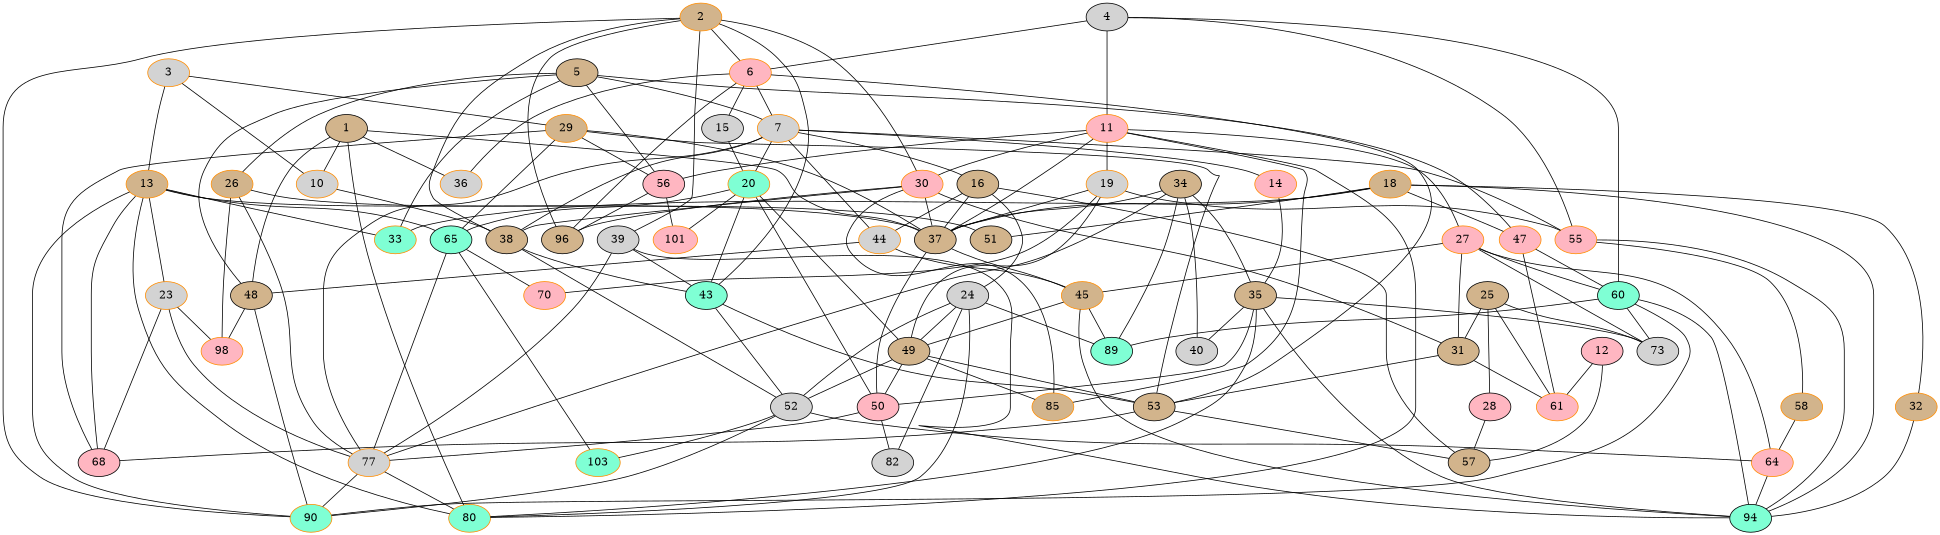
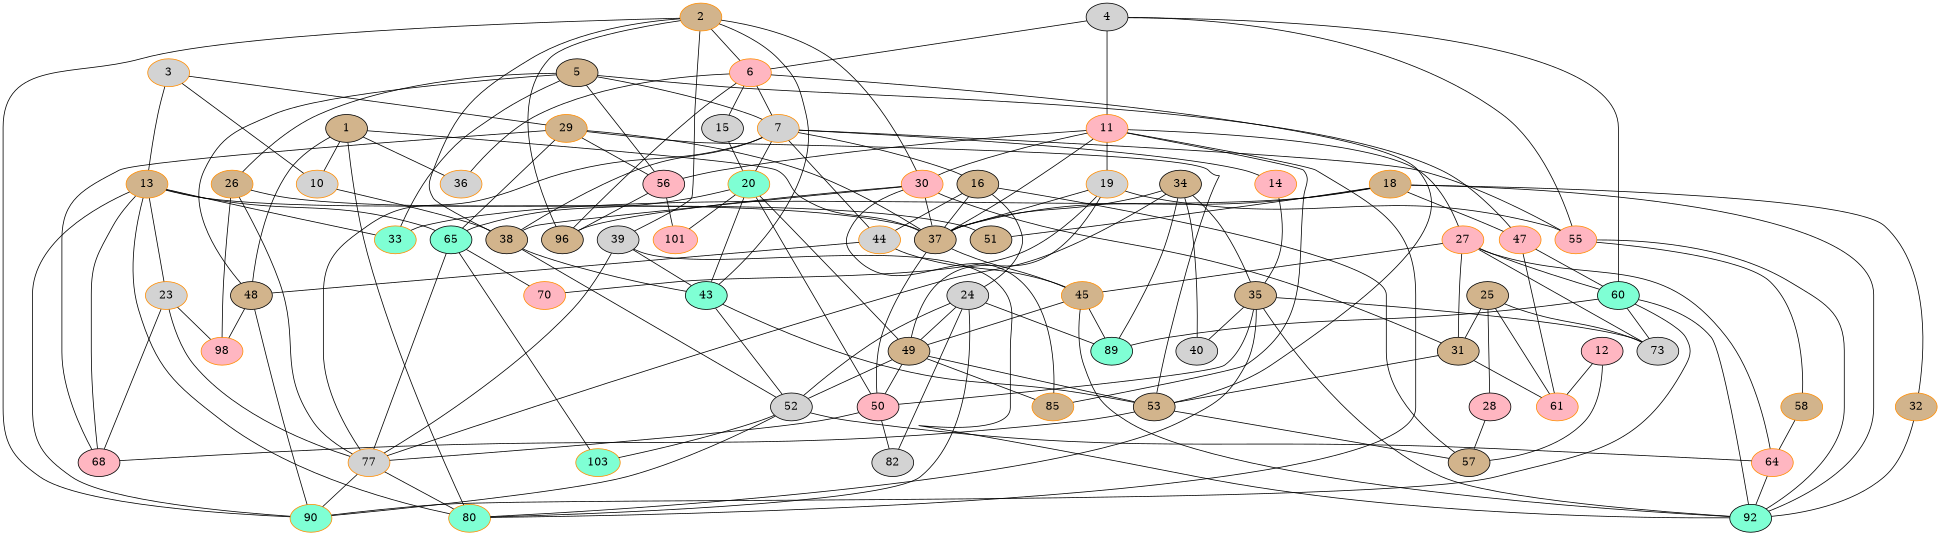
node "94": label "94" -> "92"
